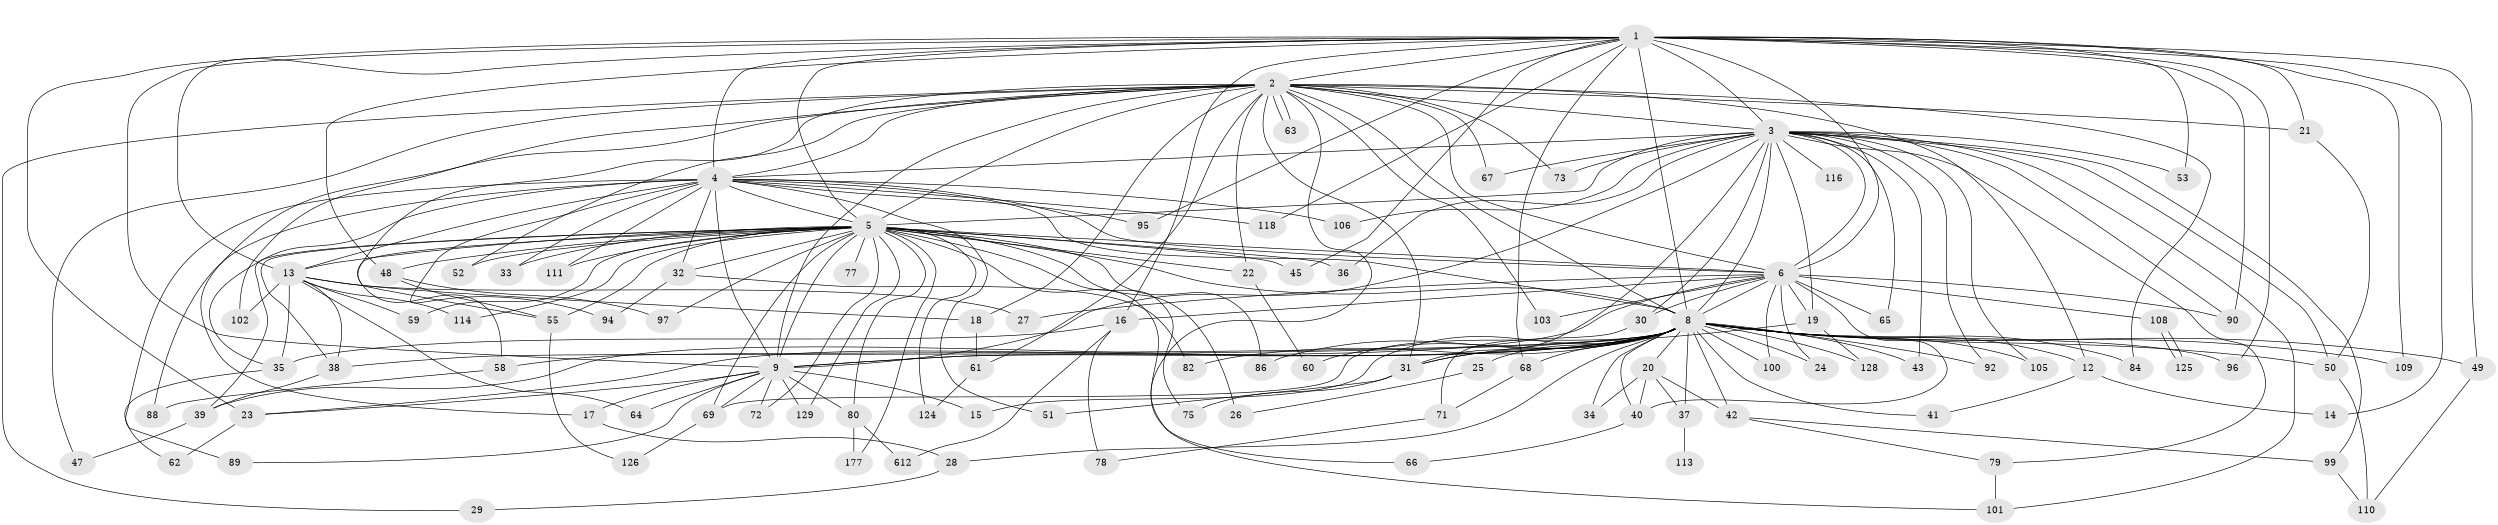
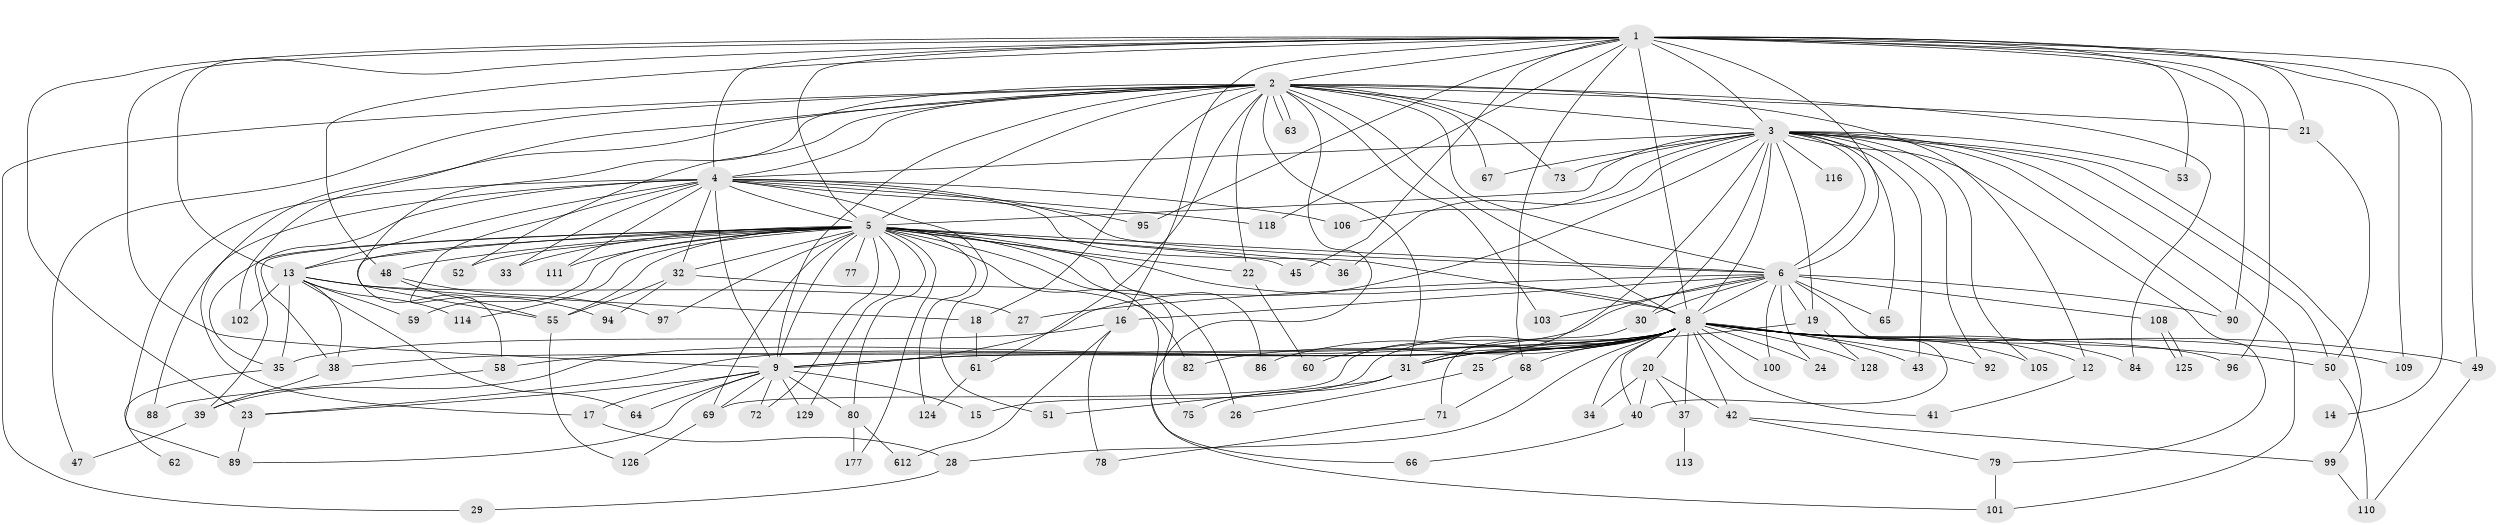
edge "32" -- "55": added
edge "12" -- "14": removed
edge "23" -- "62": now "23" -- "89"
